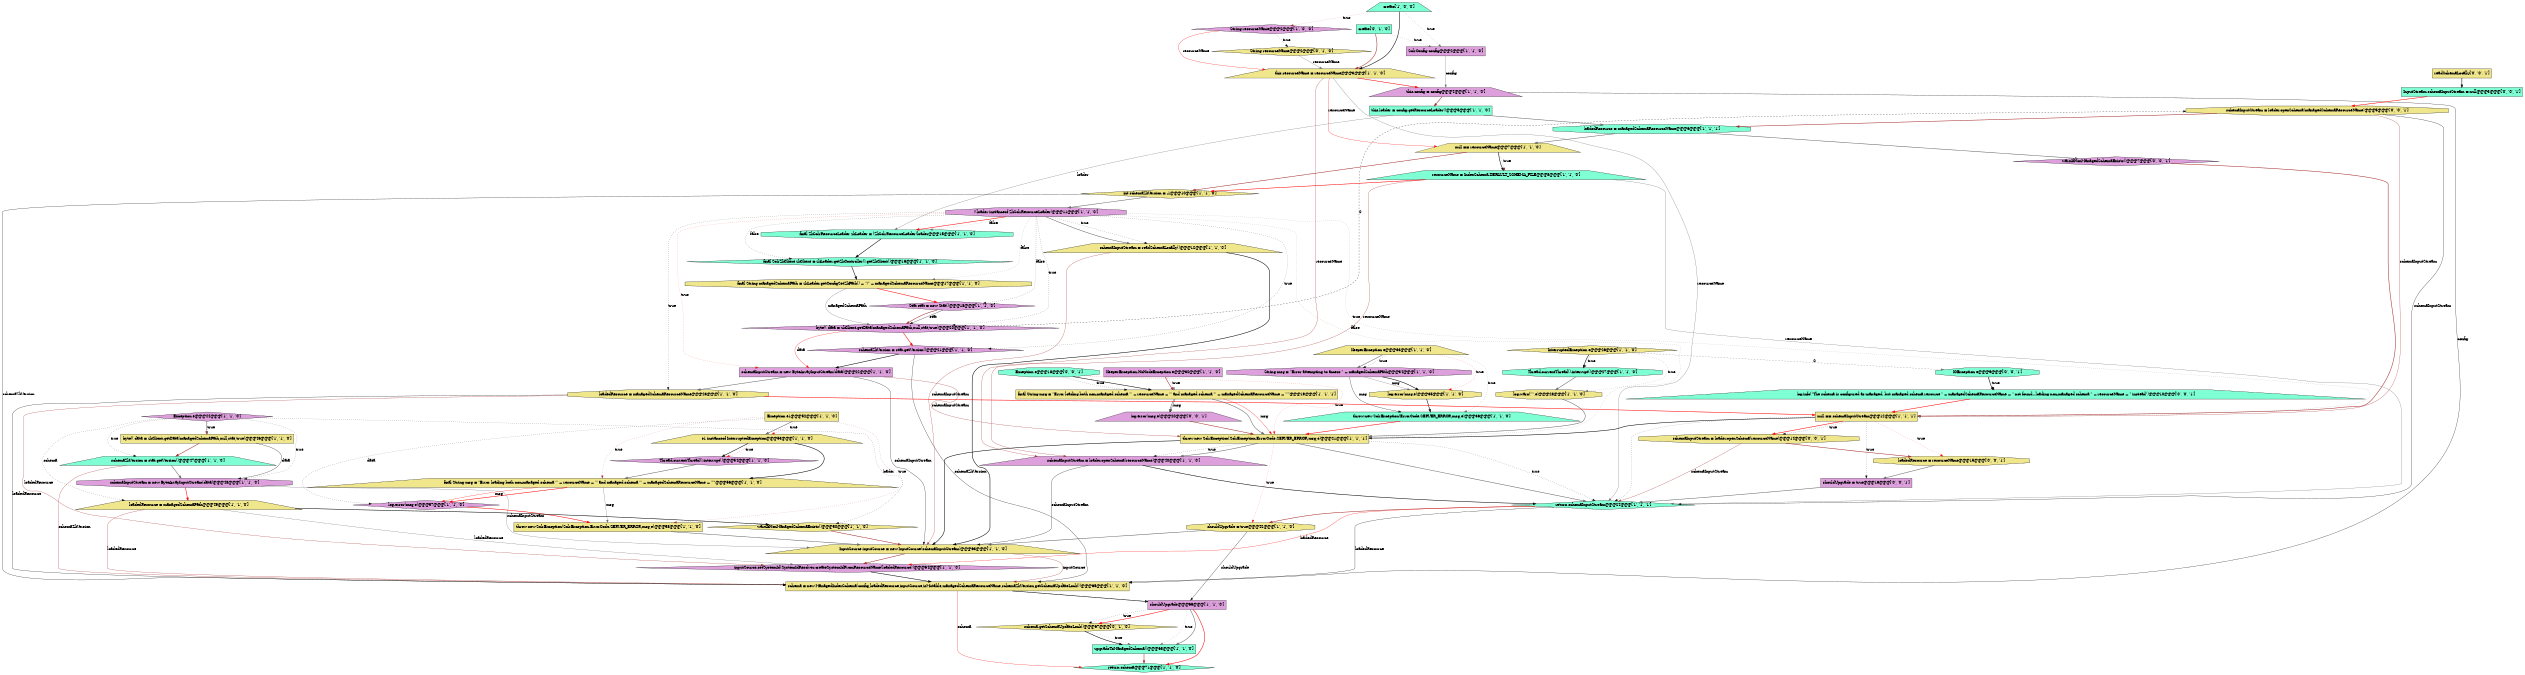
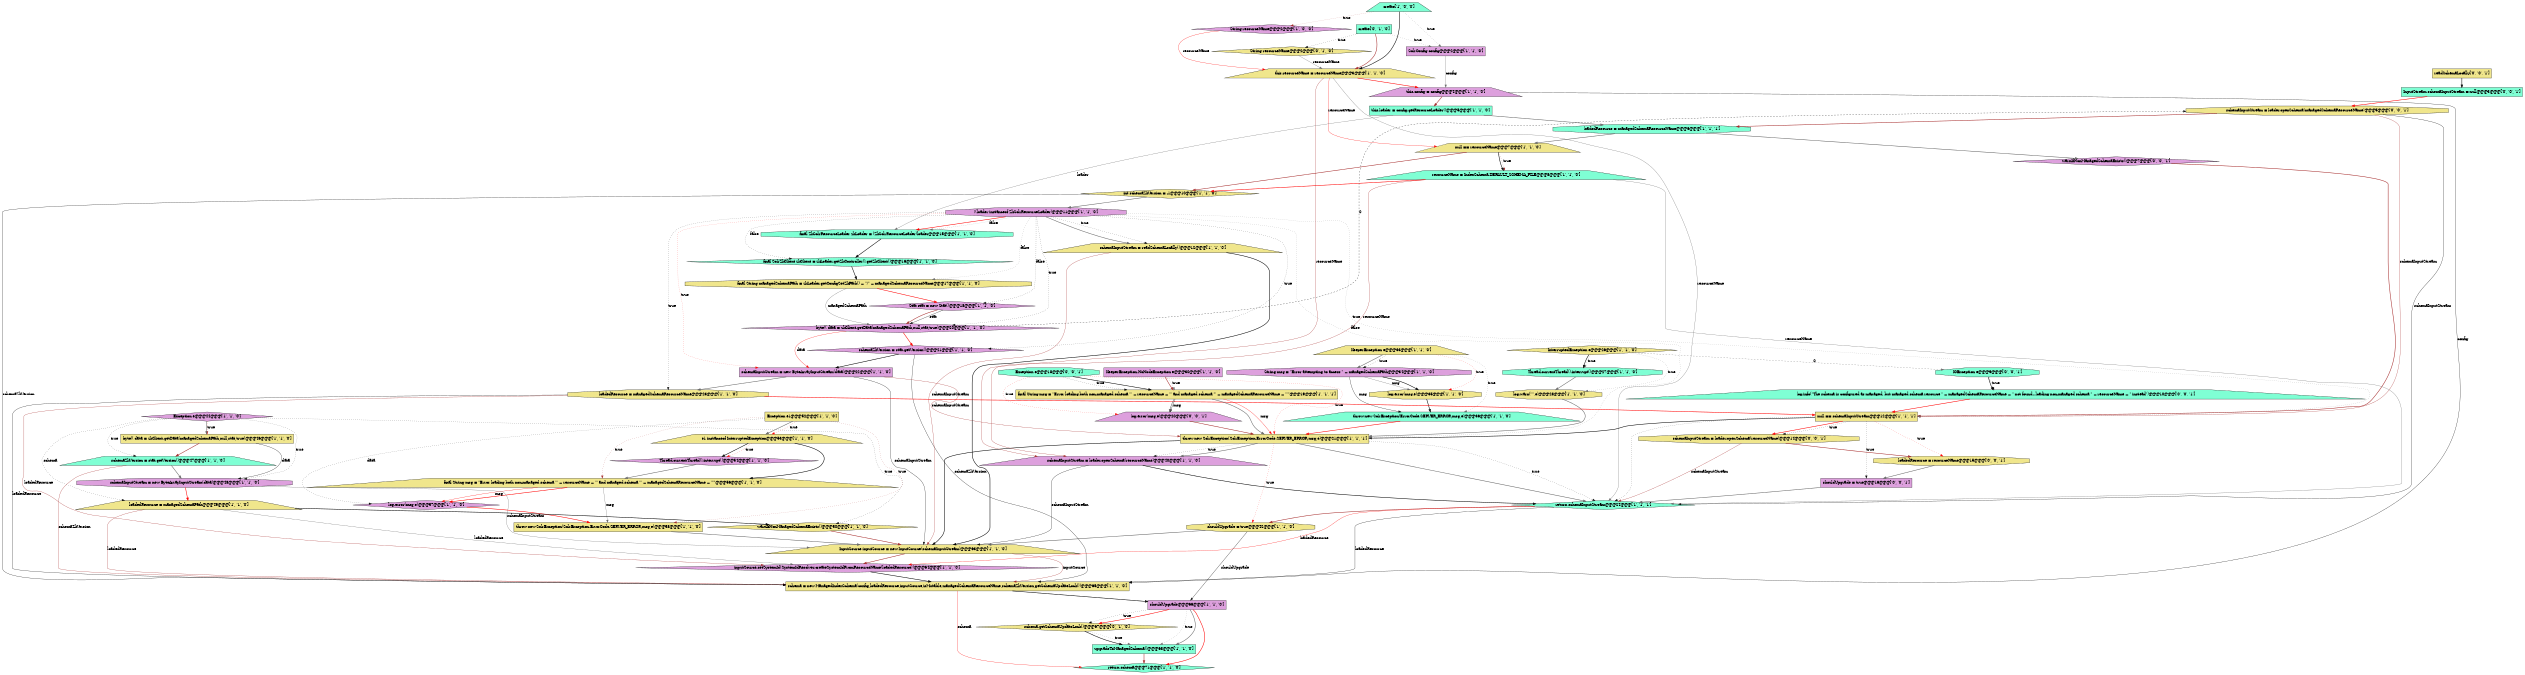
edge "String resourceName@@@2@@@['1', '0', '0']" -> "String resourceName@@@2@@@['0', '1', '0']": now "create['0', '1', '0']" -> "String resourceName@@@2@@@['0', '1', '0']"
edge "Exception e@@@18@@@['0', '0', '1']" -> "log.error(msg,e)@@@20@@@['0', '0', '1']": added, label "true"
edge "Exception e@@@44@@@['1', '1', '0']" -> "warnIfNonManagedSchemaExists()@@@50@@@['1', '1', '0']": label "loader" -> "true"
